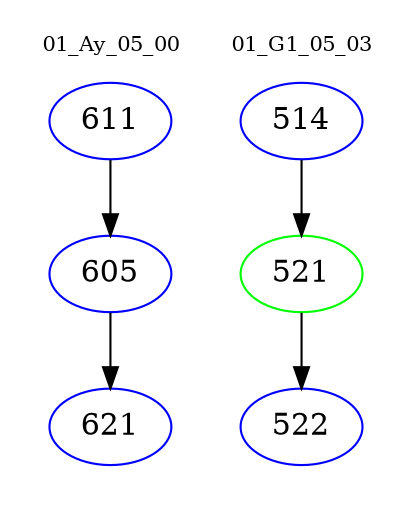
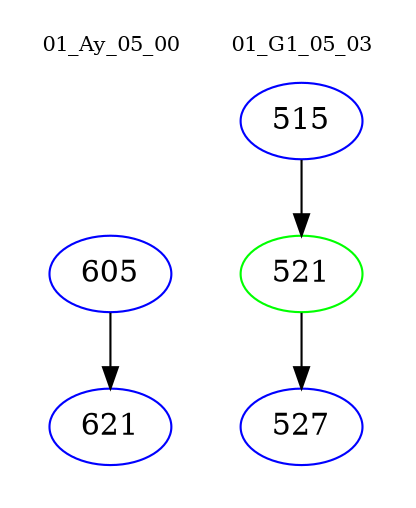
node "611": removed
node "514": label "514" -> "515"
node "522": label "522" -> "527"
